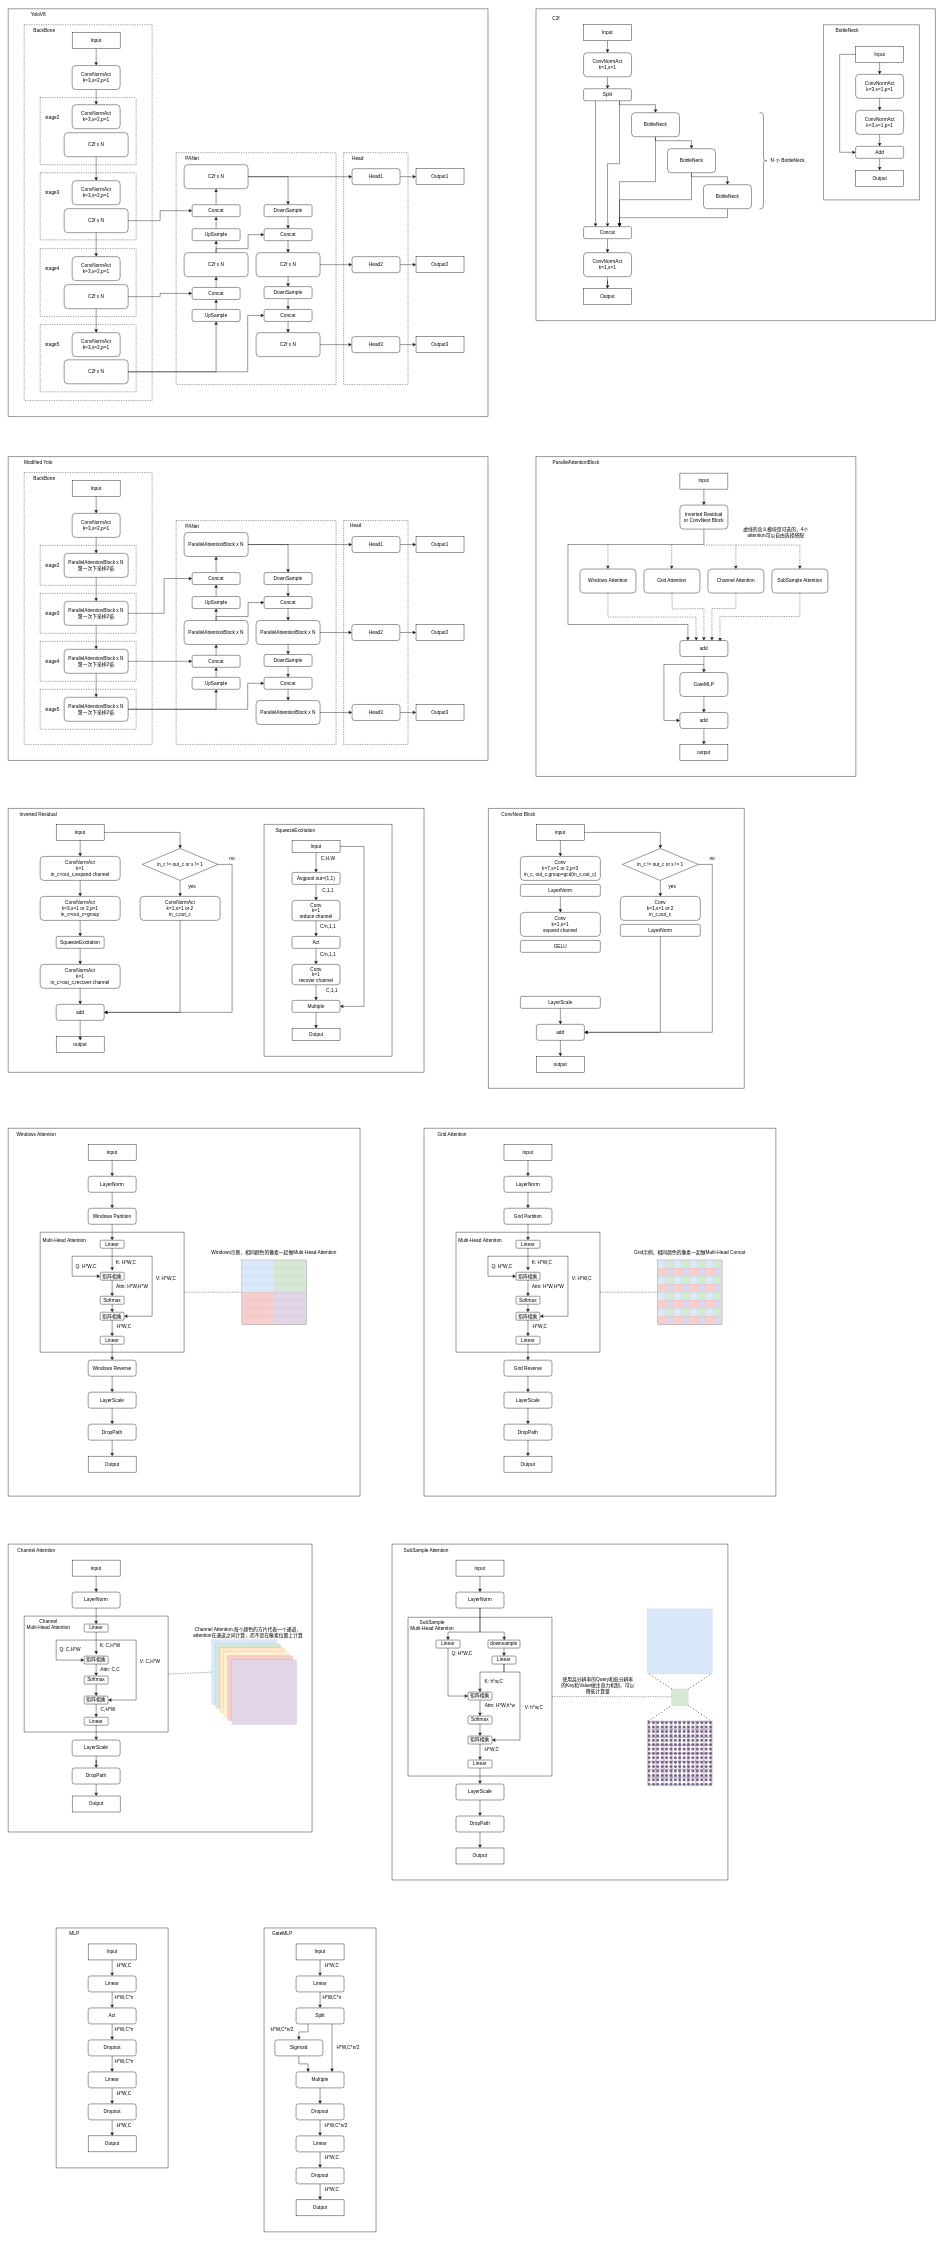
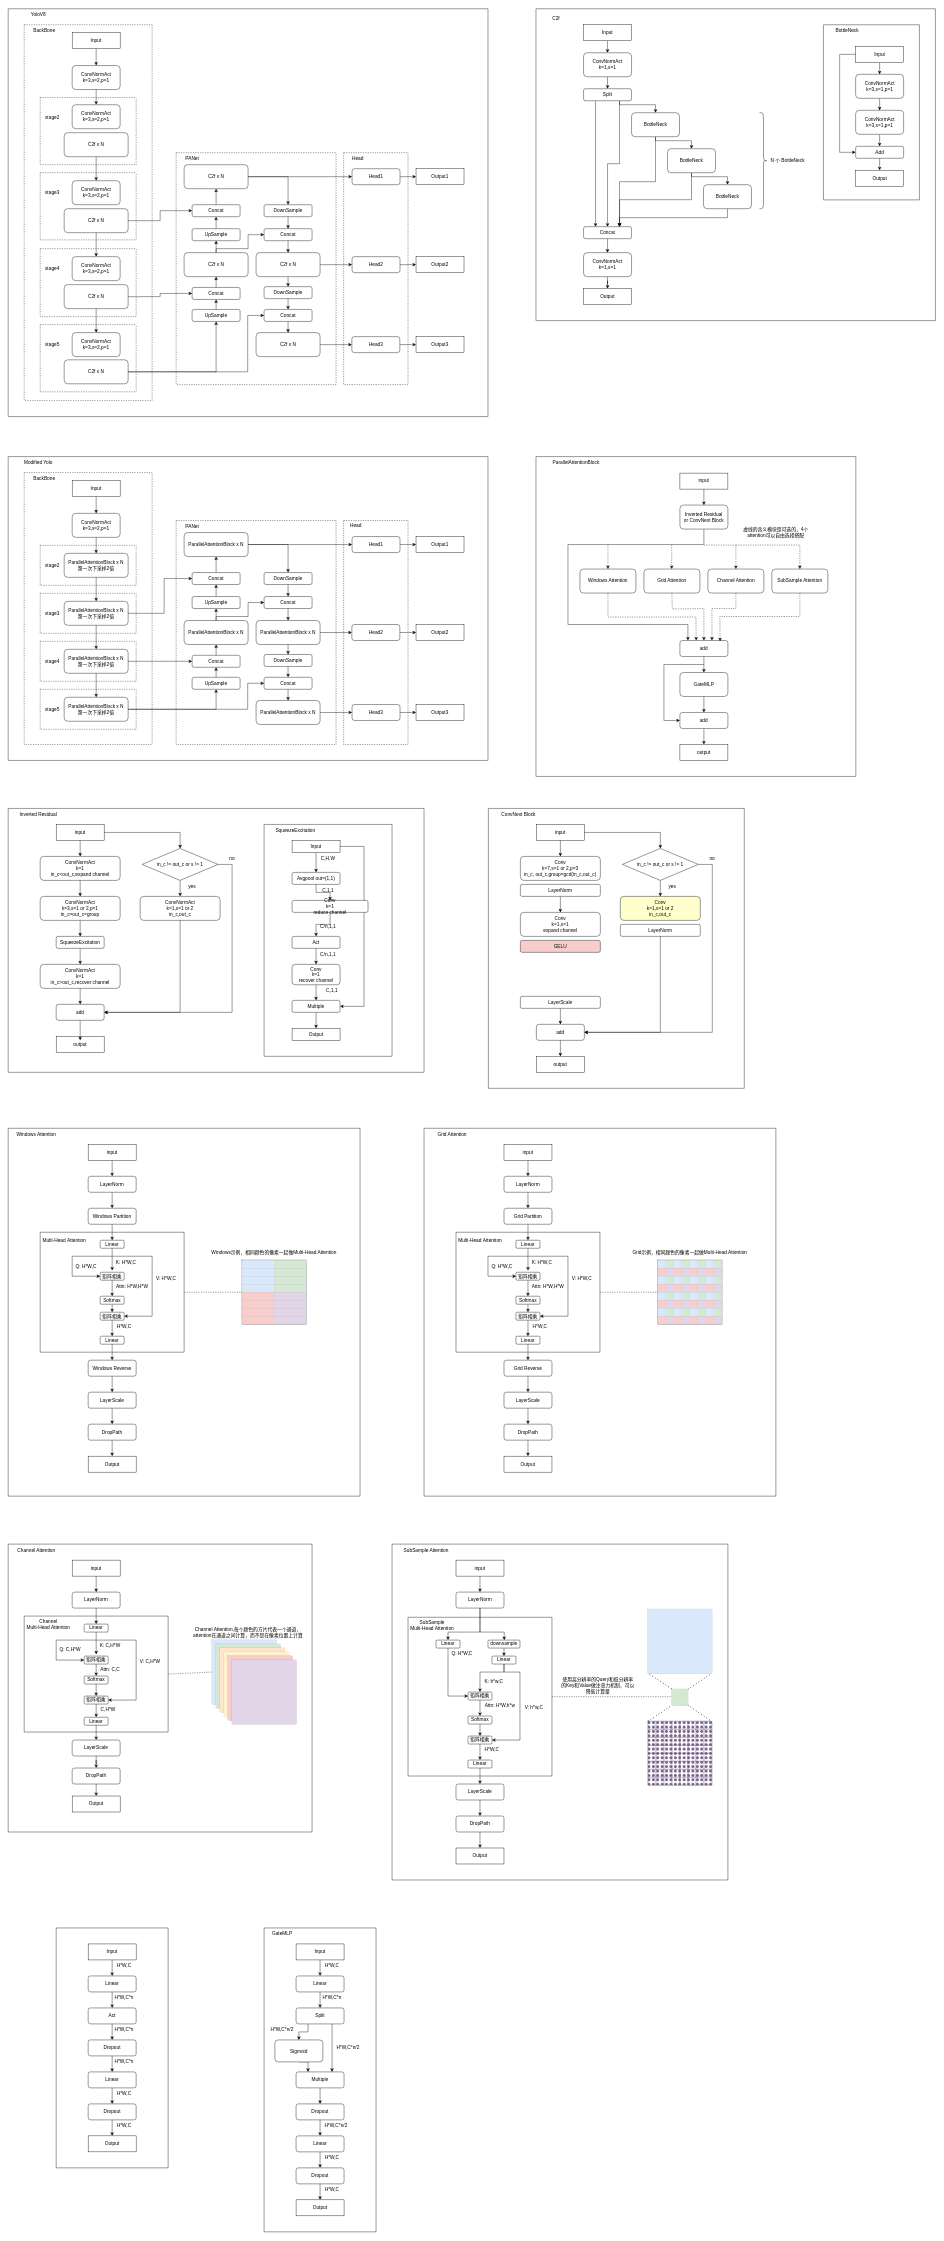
node "Conv k=1,s=1 or 2 in_c,out_c": fillcolor #ffffff -> #ffffcc
node "Conv k=1 reduce channel": size 48x20 -> 76x12
node "GELU": fillcolor #ffffff -> #f8cecc
node "Grid示例，相同颜色的像素一起做Multi-Head Concat": label "Grid示例，相同颜色的像素一起做Multi-Head Concat" -> "Grid示例，相同颜色的像素一起做Multi-Head Attention"
node "MLP": removed
node "Sigmoid": size 48x16 -> 48x22
